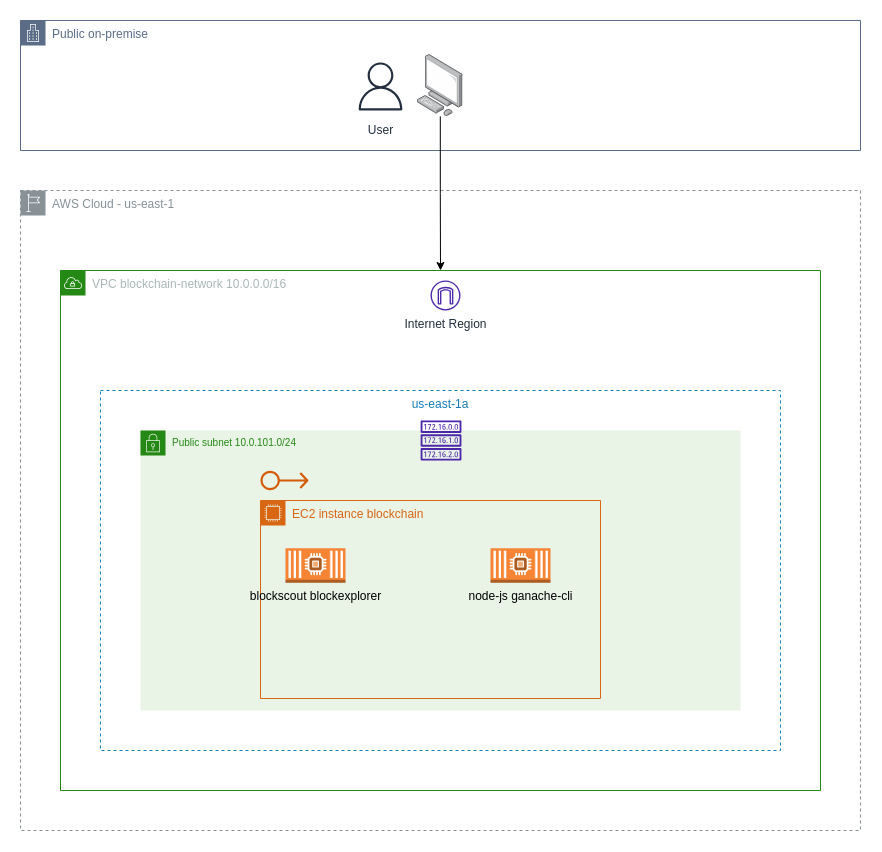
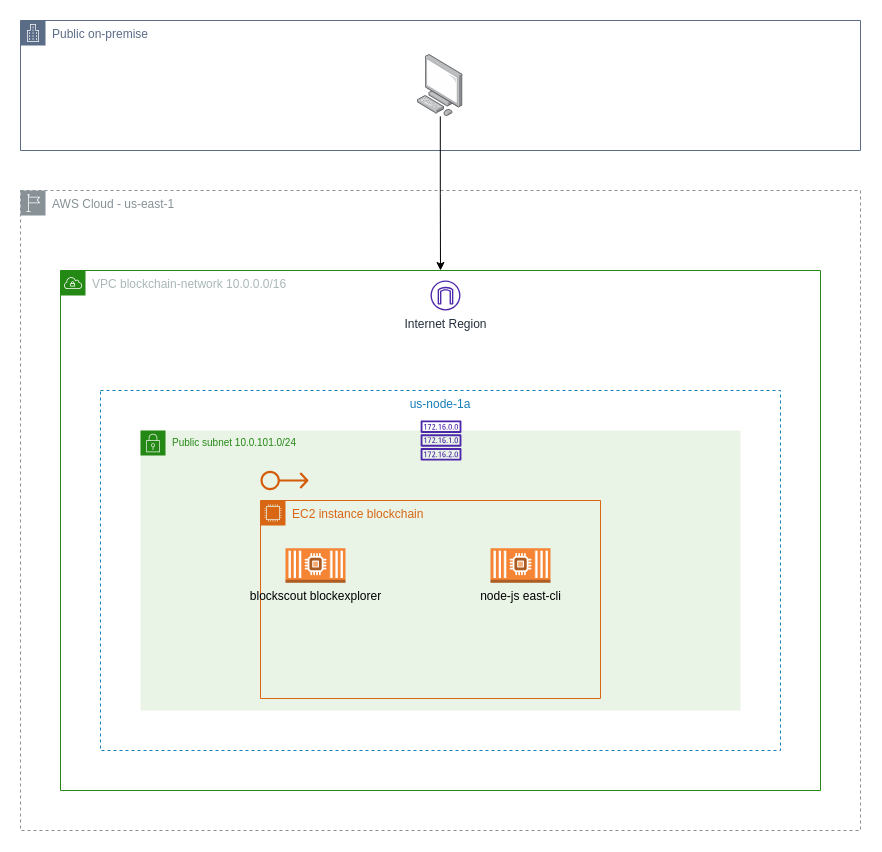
node "User": removed
node "us-east-1a": label "us-east-1a" -> "us-node-1a"
node "node-js ganache-cli": label "node-js ganache-cli" -> "node-js east-cli"
